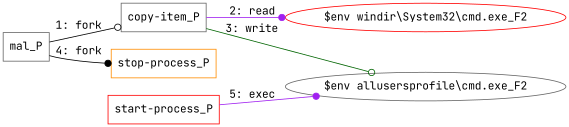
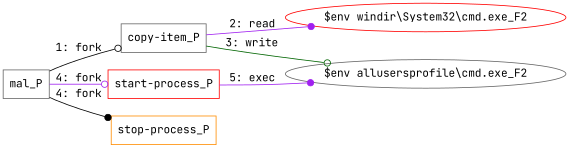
edge "mal_P" -> "start-process_P": added, label "4: fork"
